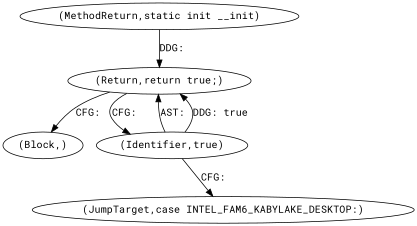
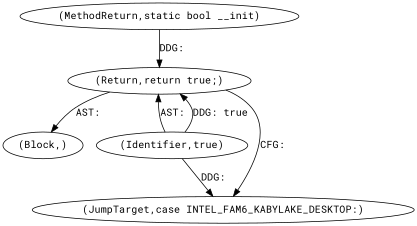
node "(MethodReturn,static init __init)": label "(MethodReturn,static init __init)" -> "(MethodReturn,static bool __init)"
edge "(Return,return true;)" -> "(Identifier,true)": now "(Return,return true;)" -> "(JumpTarget,case INTEL_FAM6_KABYLAKE_DESKTOP:)"
edge "(Return,return true;)" -> "(Block,)": label "CFG: " -> "AST: "
edge "(Identifier,true)" -> "(JumpTarget,case INTEL_FAM6_KABYLAKE_DESKTOP:)": label "CFG: " -> "DDG: "
